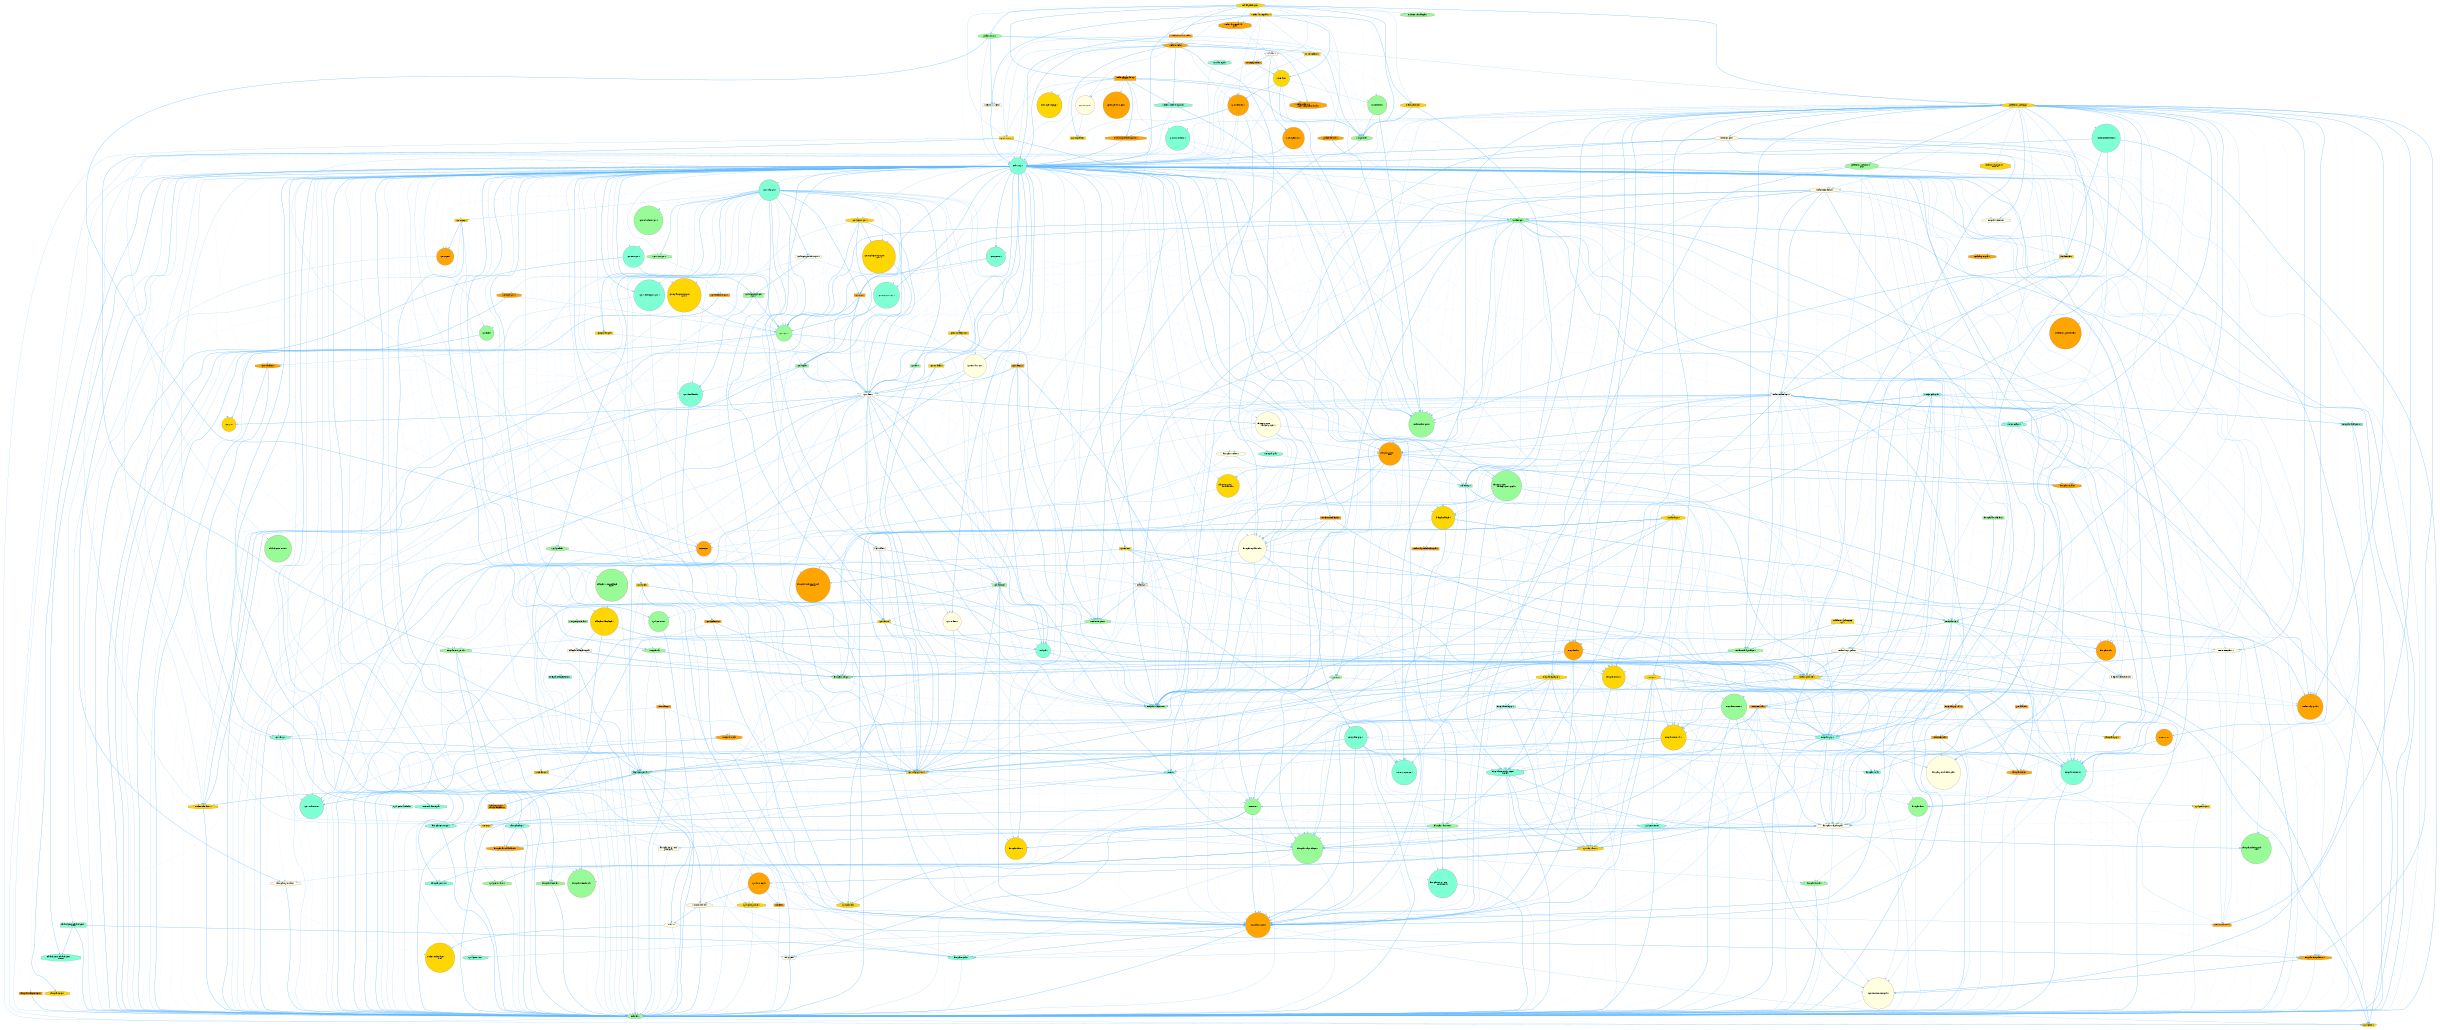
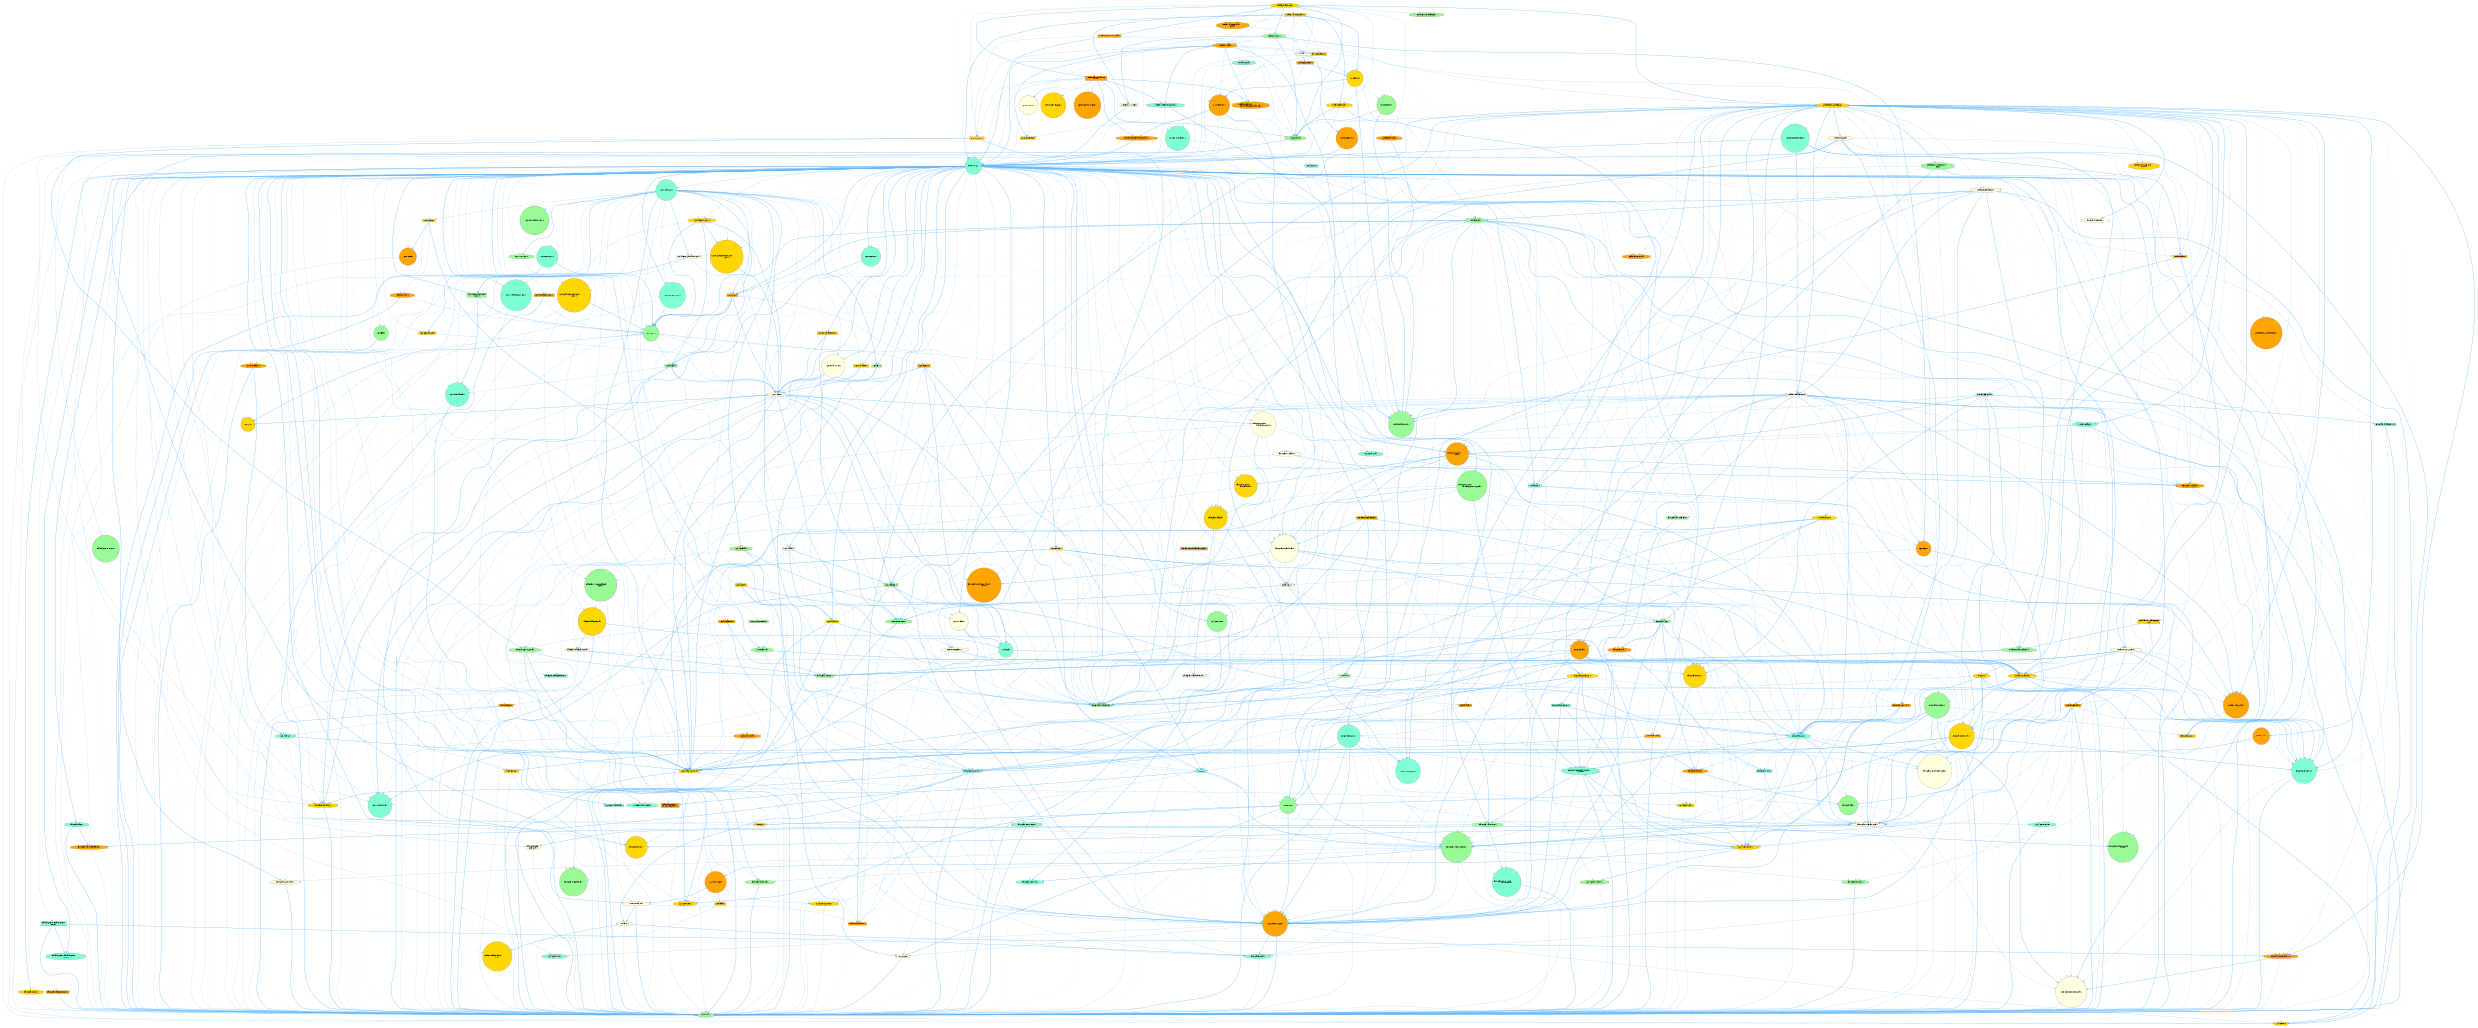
node "Misc/TVariant.h": added
node "Templates/Tuple.h": shape circle -> octagon
node "Templates/IsTriviallyCopy Assignable.h": label "Templates/IsTriviallyCopy Assignable.h" -> "Templates/Detail Assignable.h"
